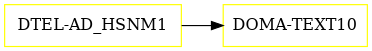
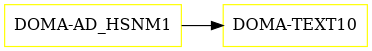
node "DTEL-AD_HSNM1": label "DTEL-AD_HSNM1" -> "DOMA-AD_HSNM1"
